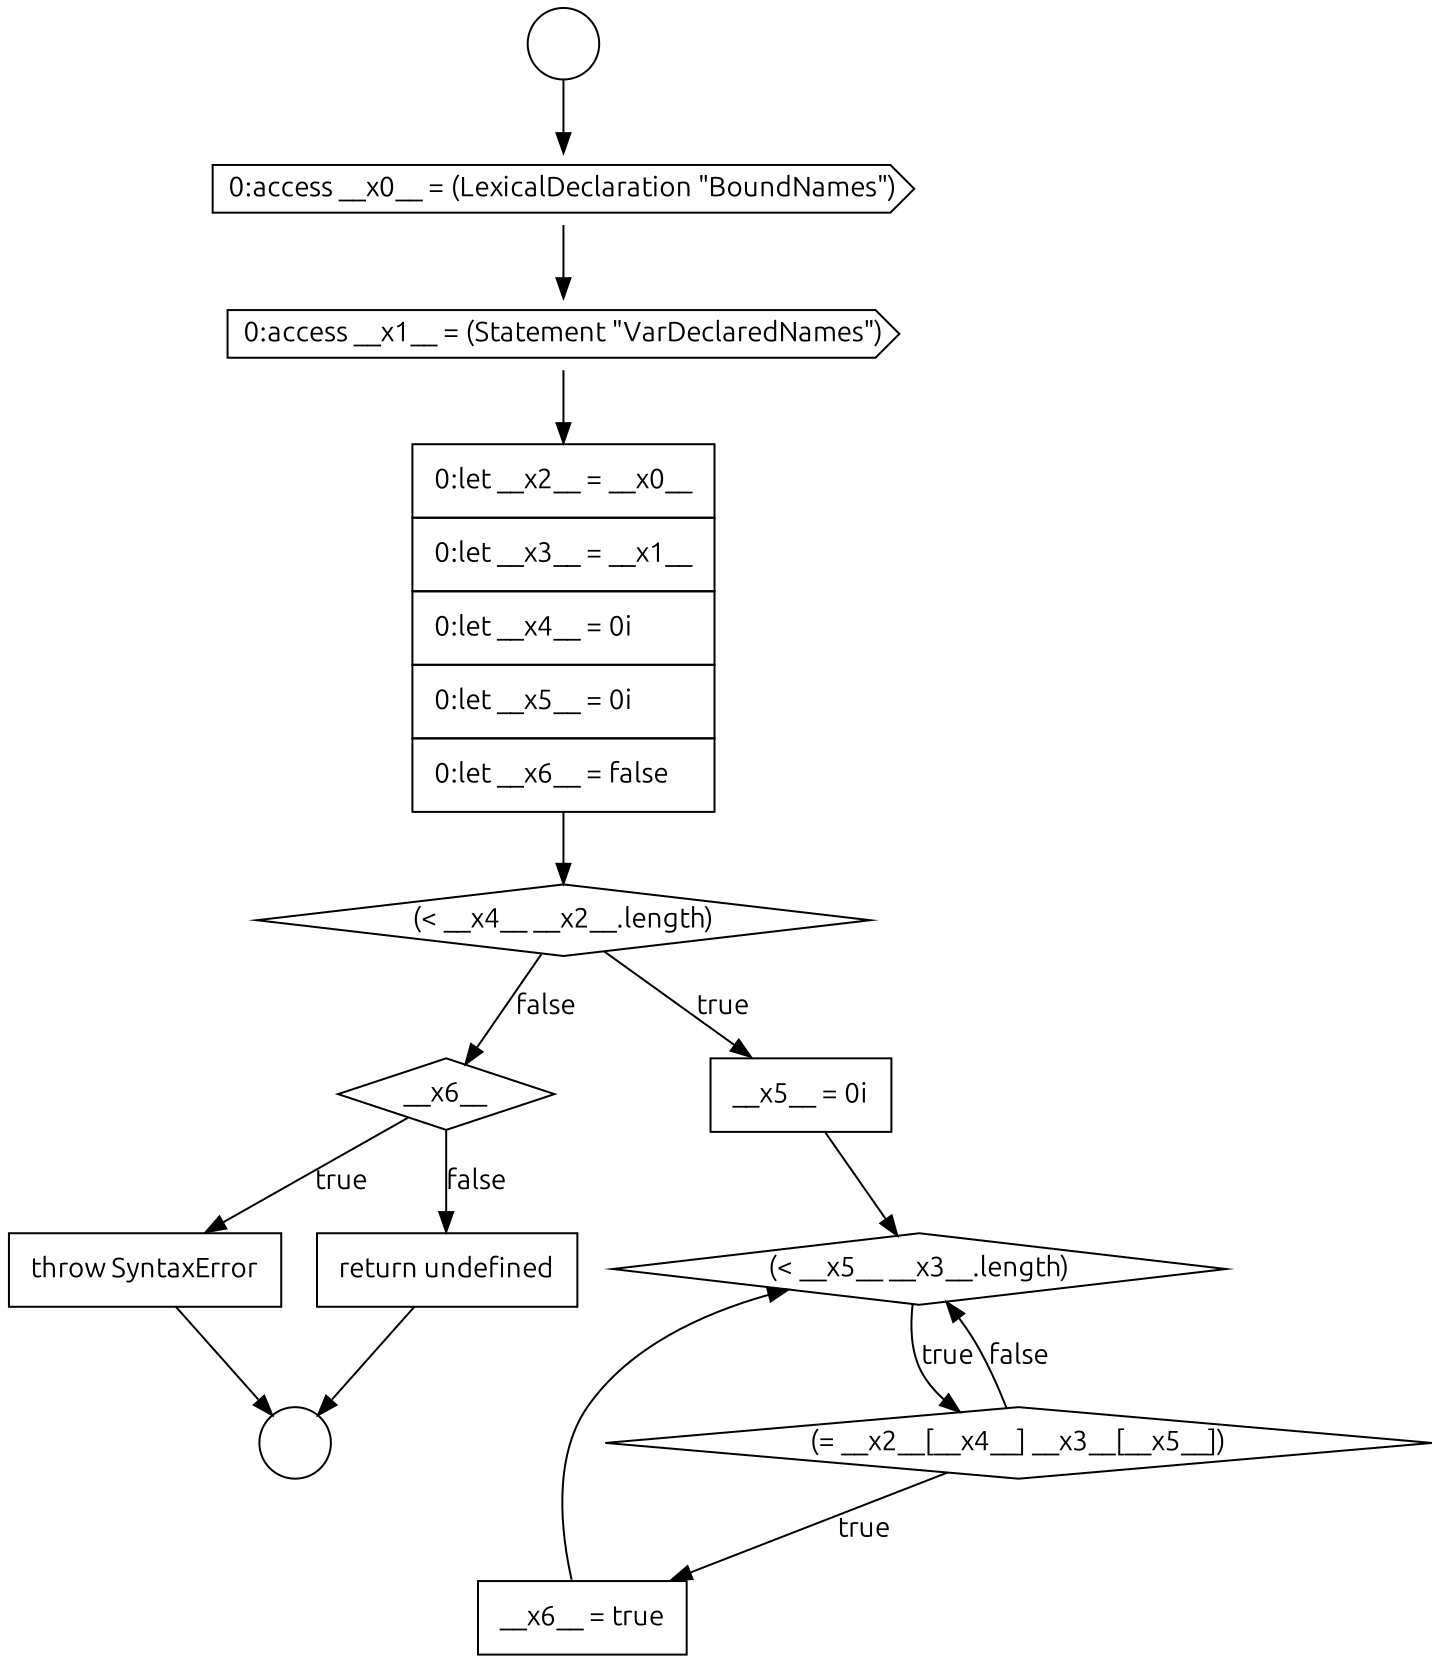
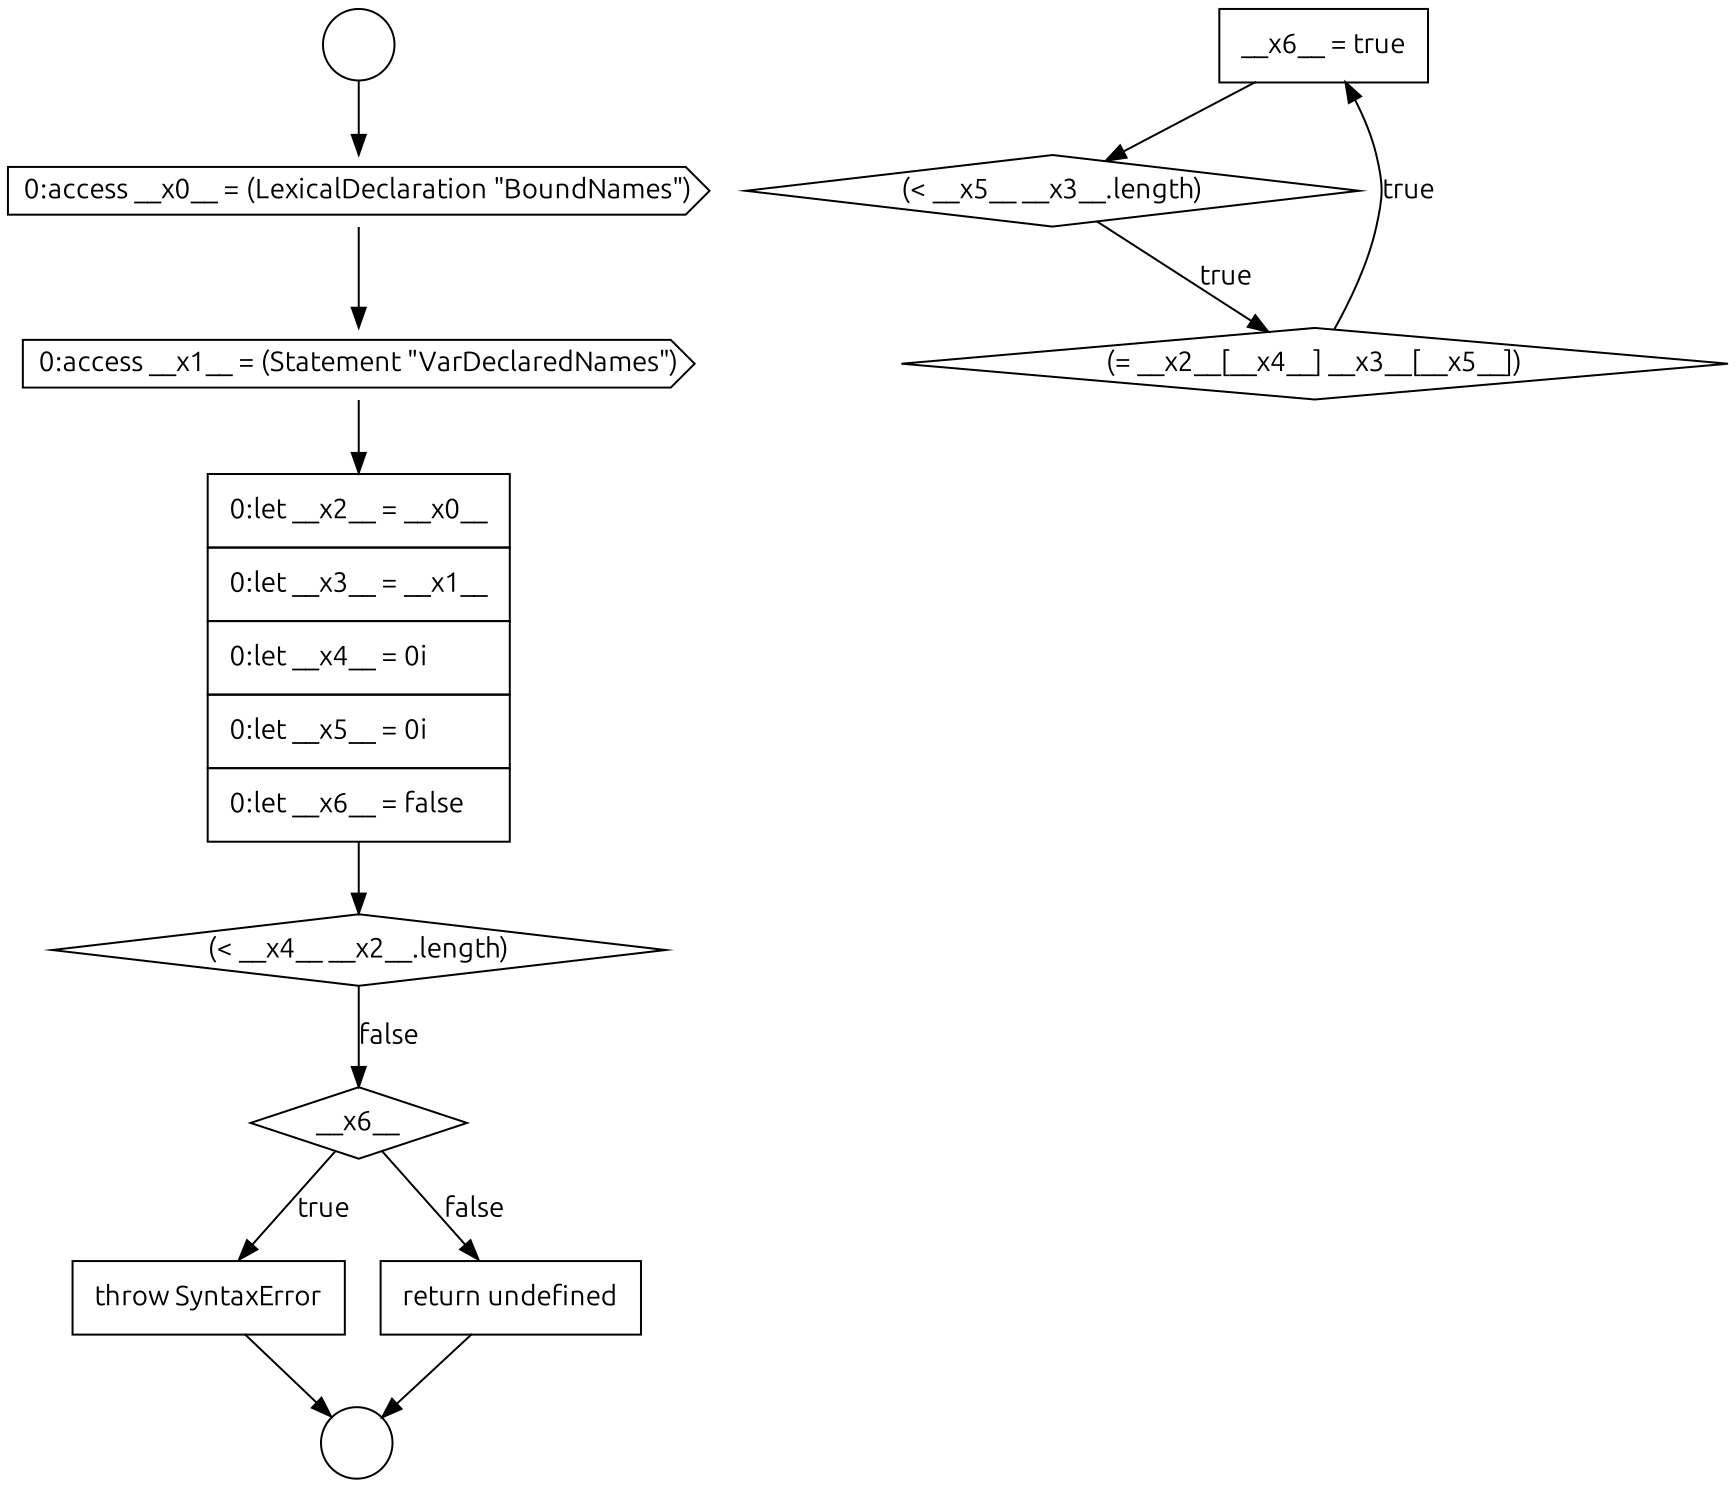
node "__x5__ = 0i": removed
edge "(= __x2__[__x4__] __x3__[__x5__])" -> "(< __x5__ __x3__.length)": removed, label "false"
